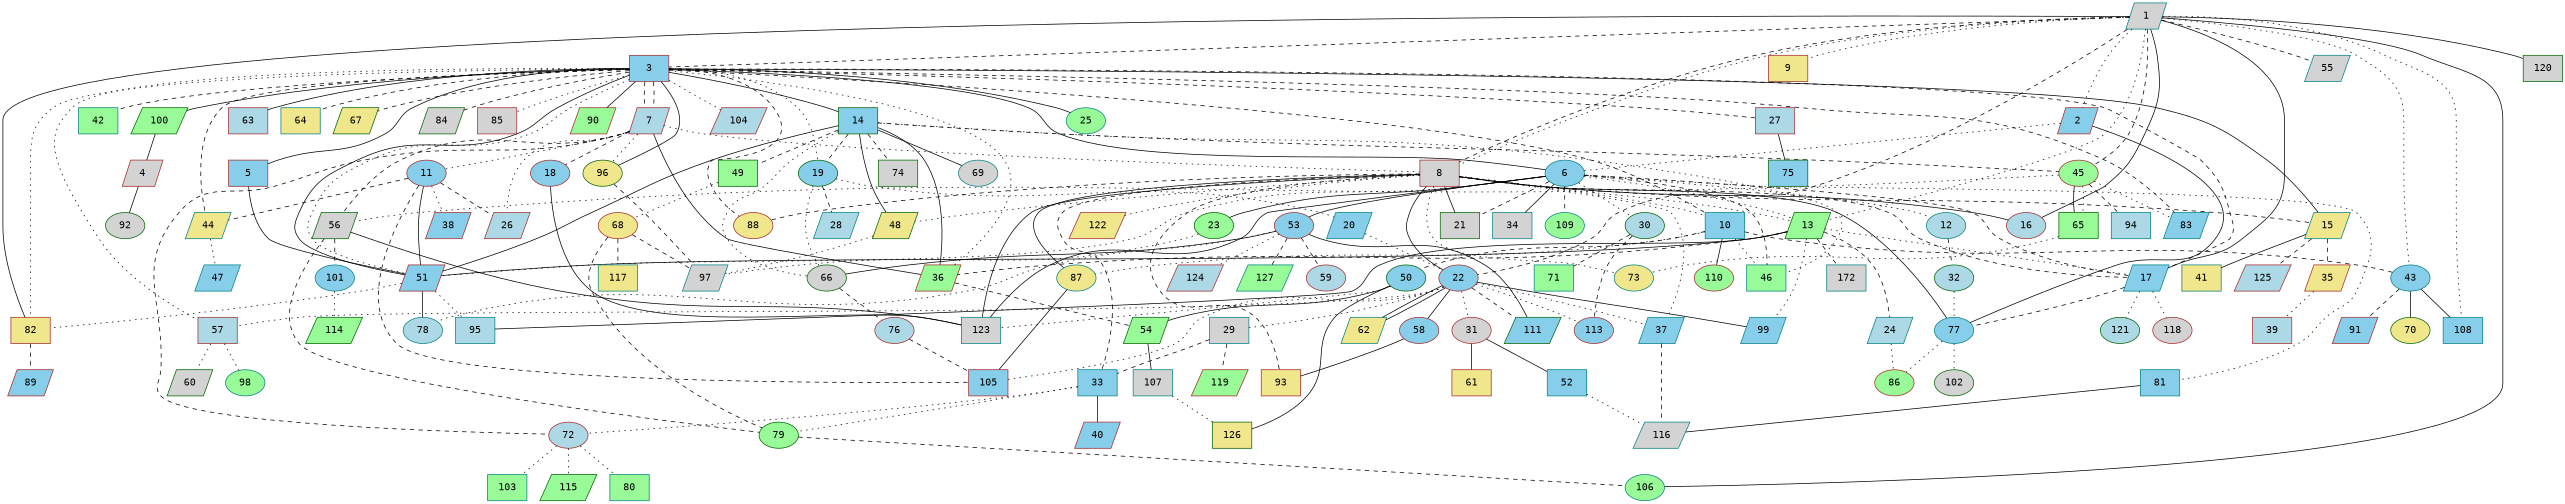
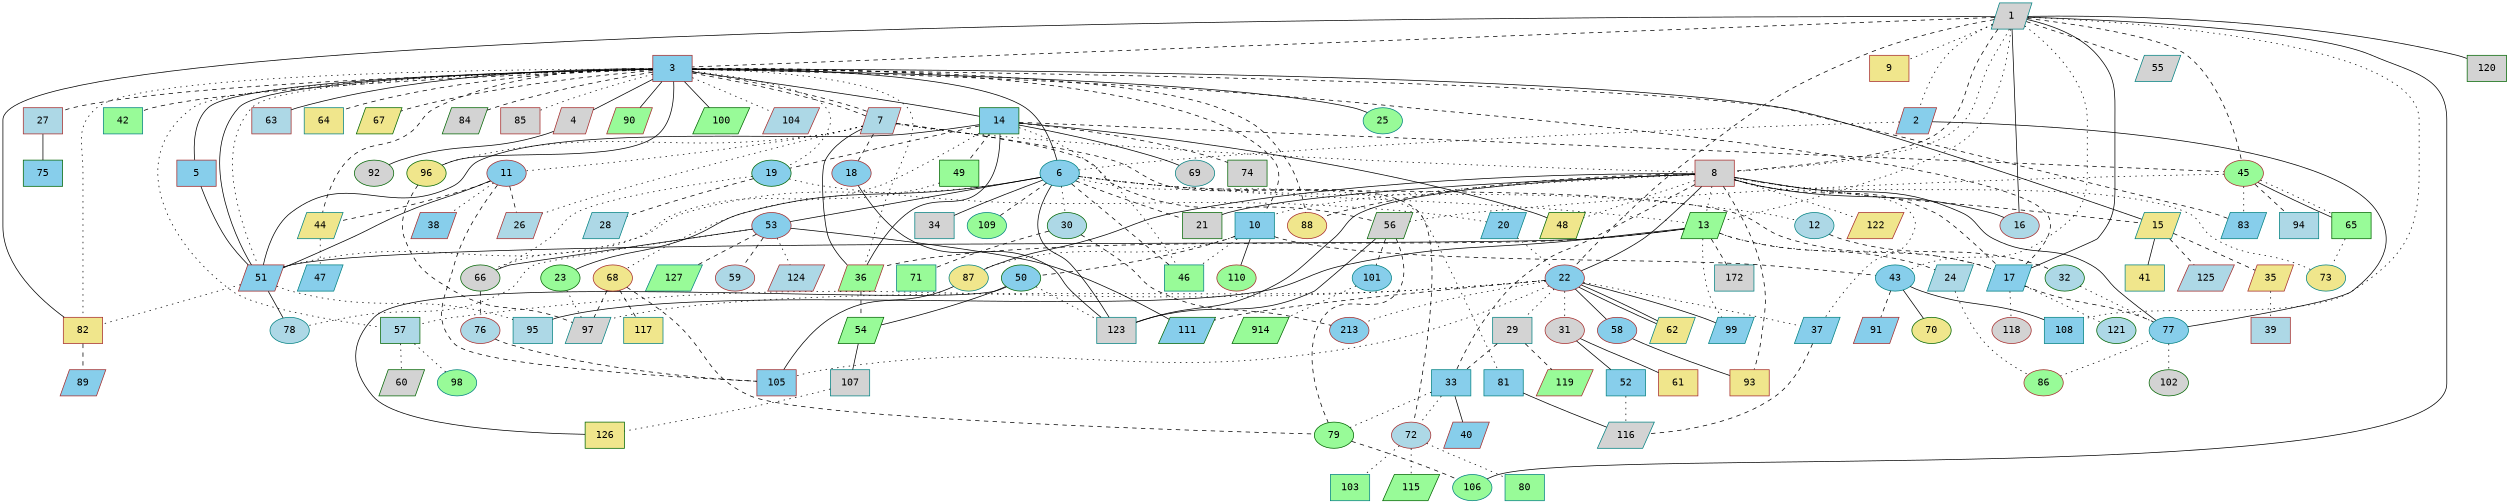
edge "100" -- "4": now "3" -- "4"
edge "48" -- "97": now "22" -- "97"
node "57": color brown -> darkgreen
node "114": label "114" -> "914"
node "113": label "113" -> "213"
